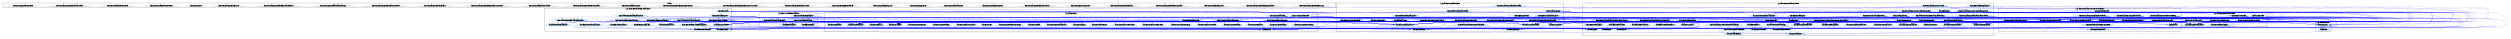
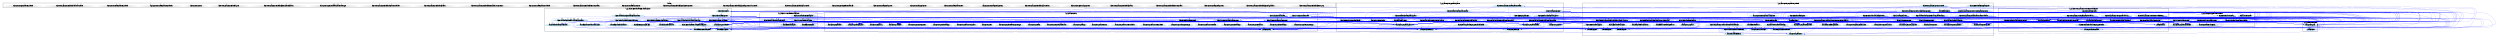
node "class_createVariableCharacterisation_Allocation": label "class_createVariableCharacterisation_Allocation" -> "class_allocation_Allocation"
